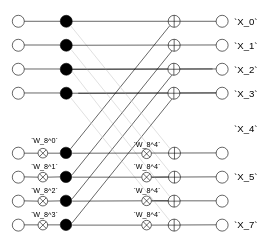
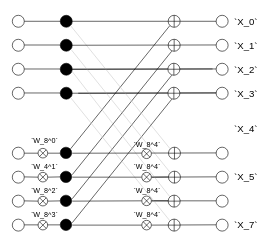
node "`W_8^1`": label "`W_8^1`" -> "`W_4^1`"
